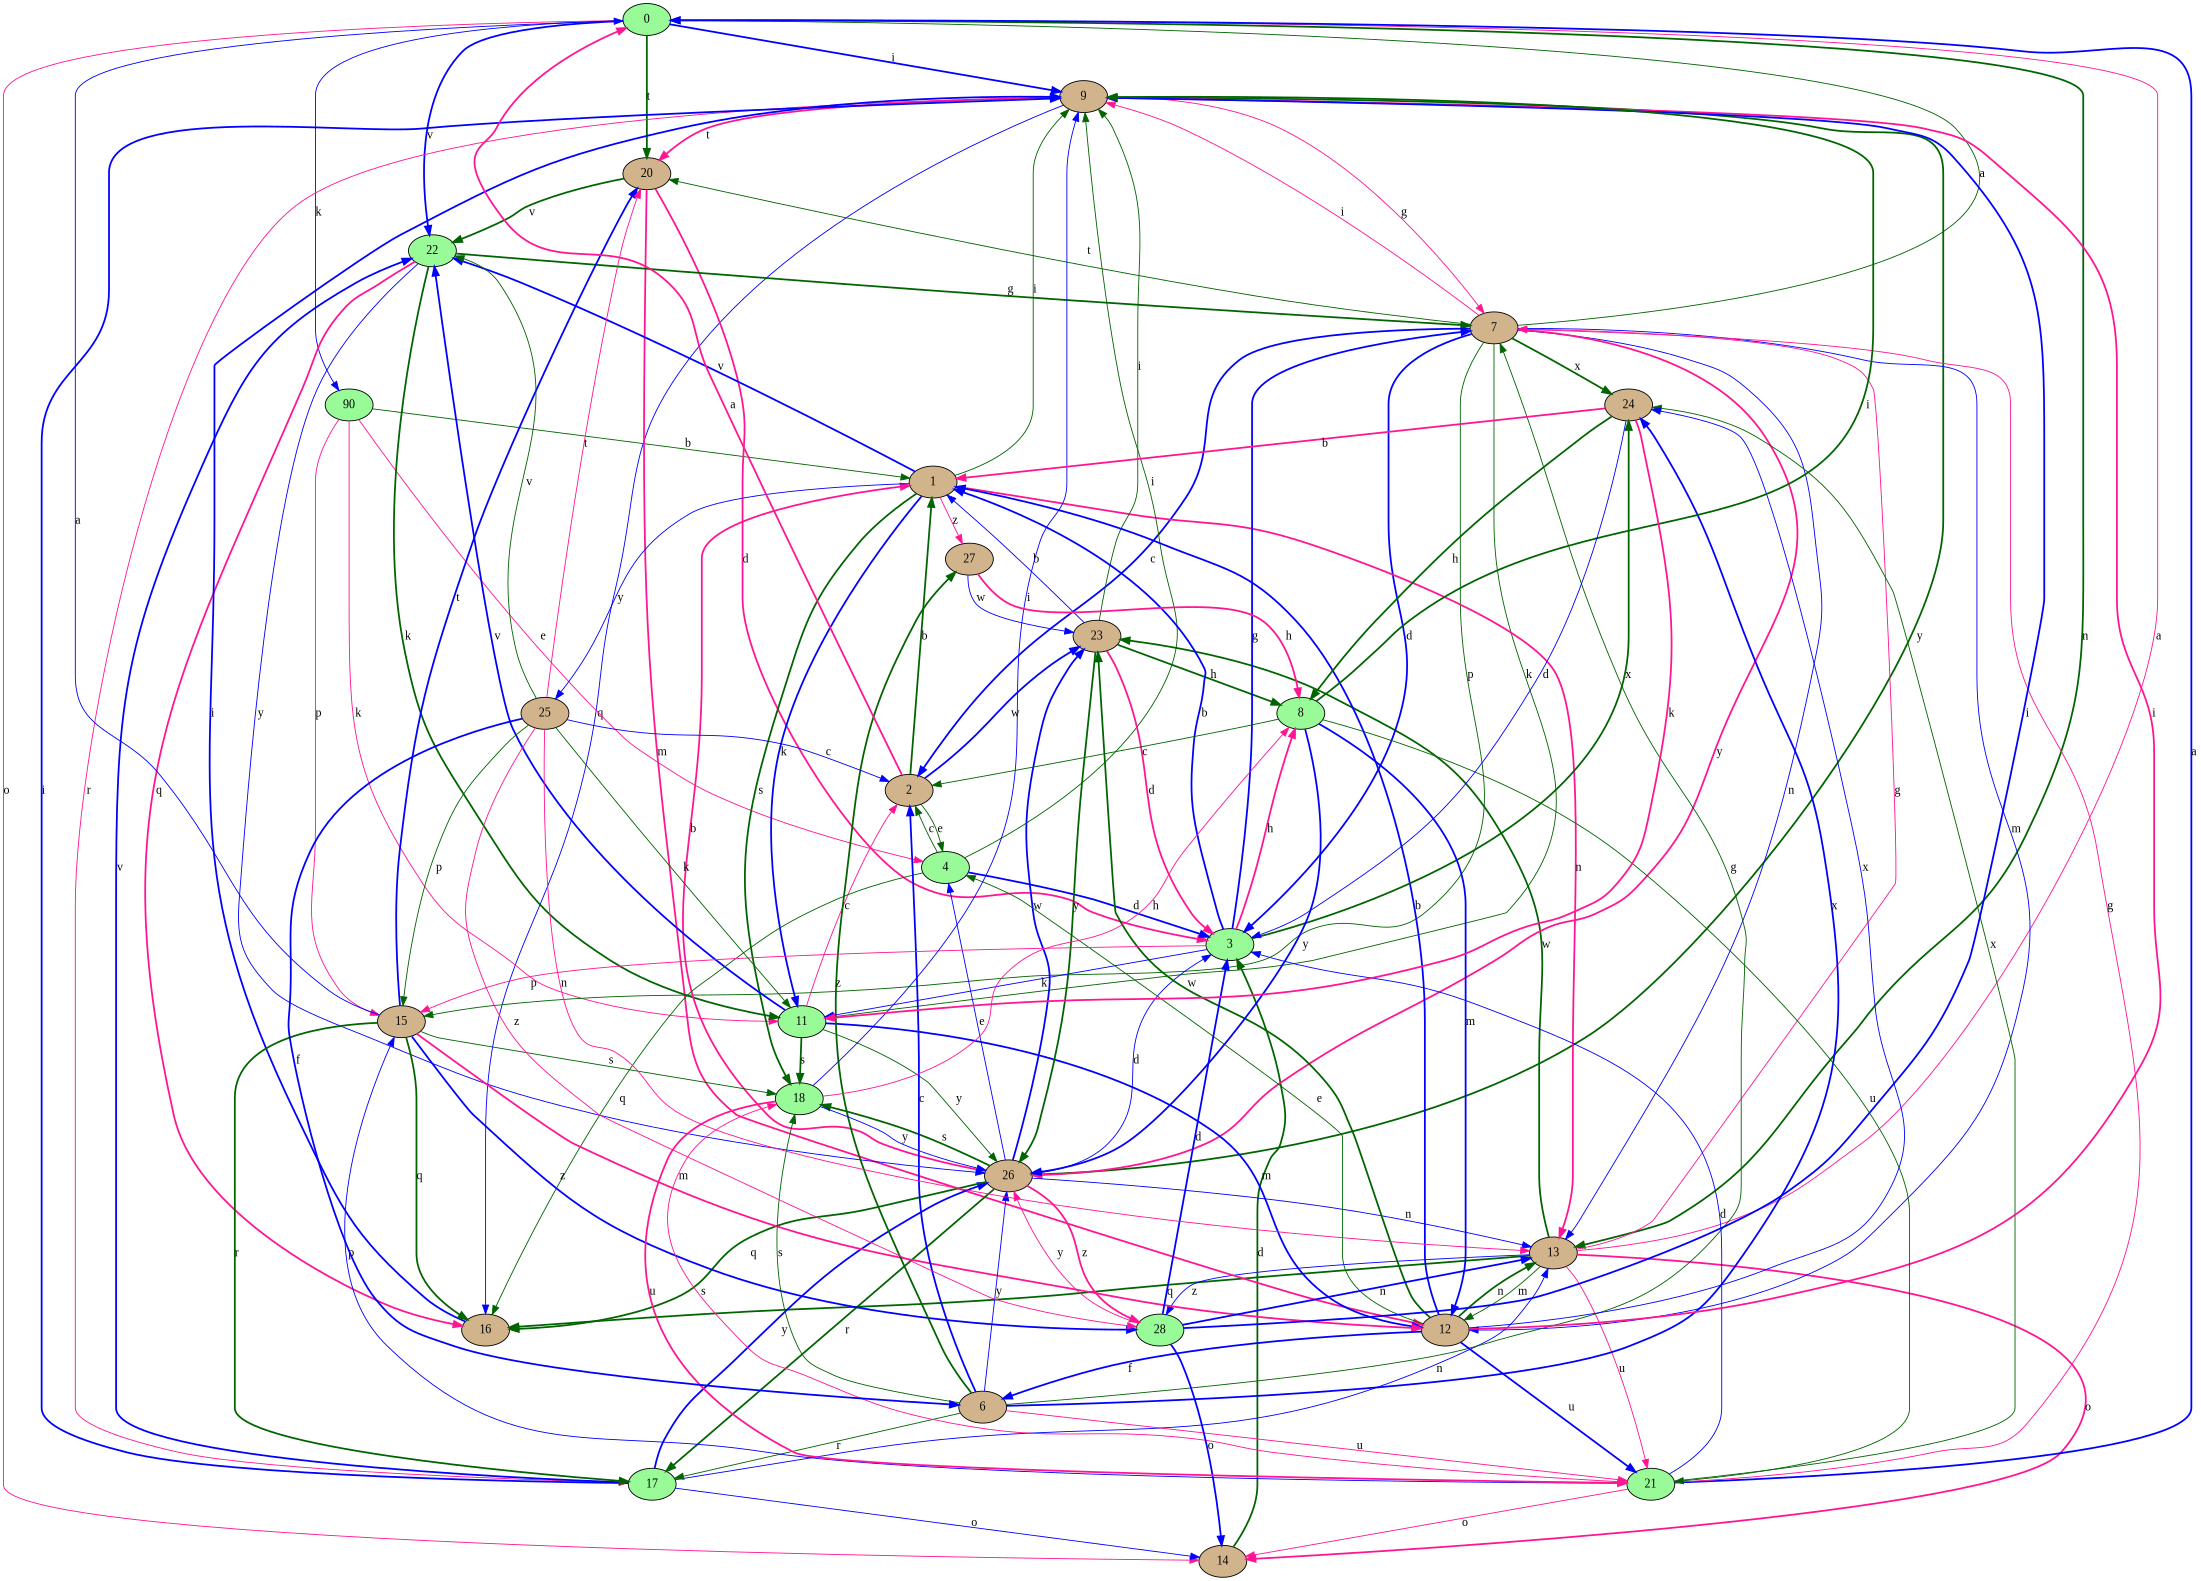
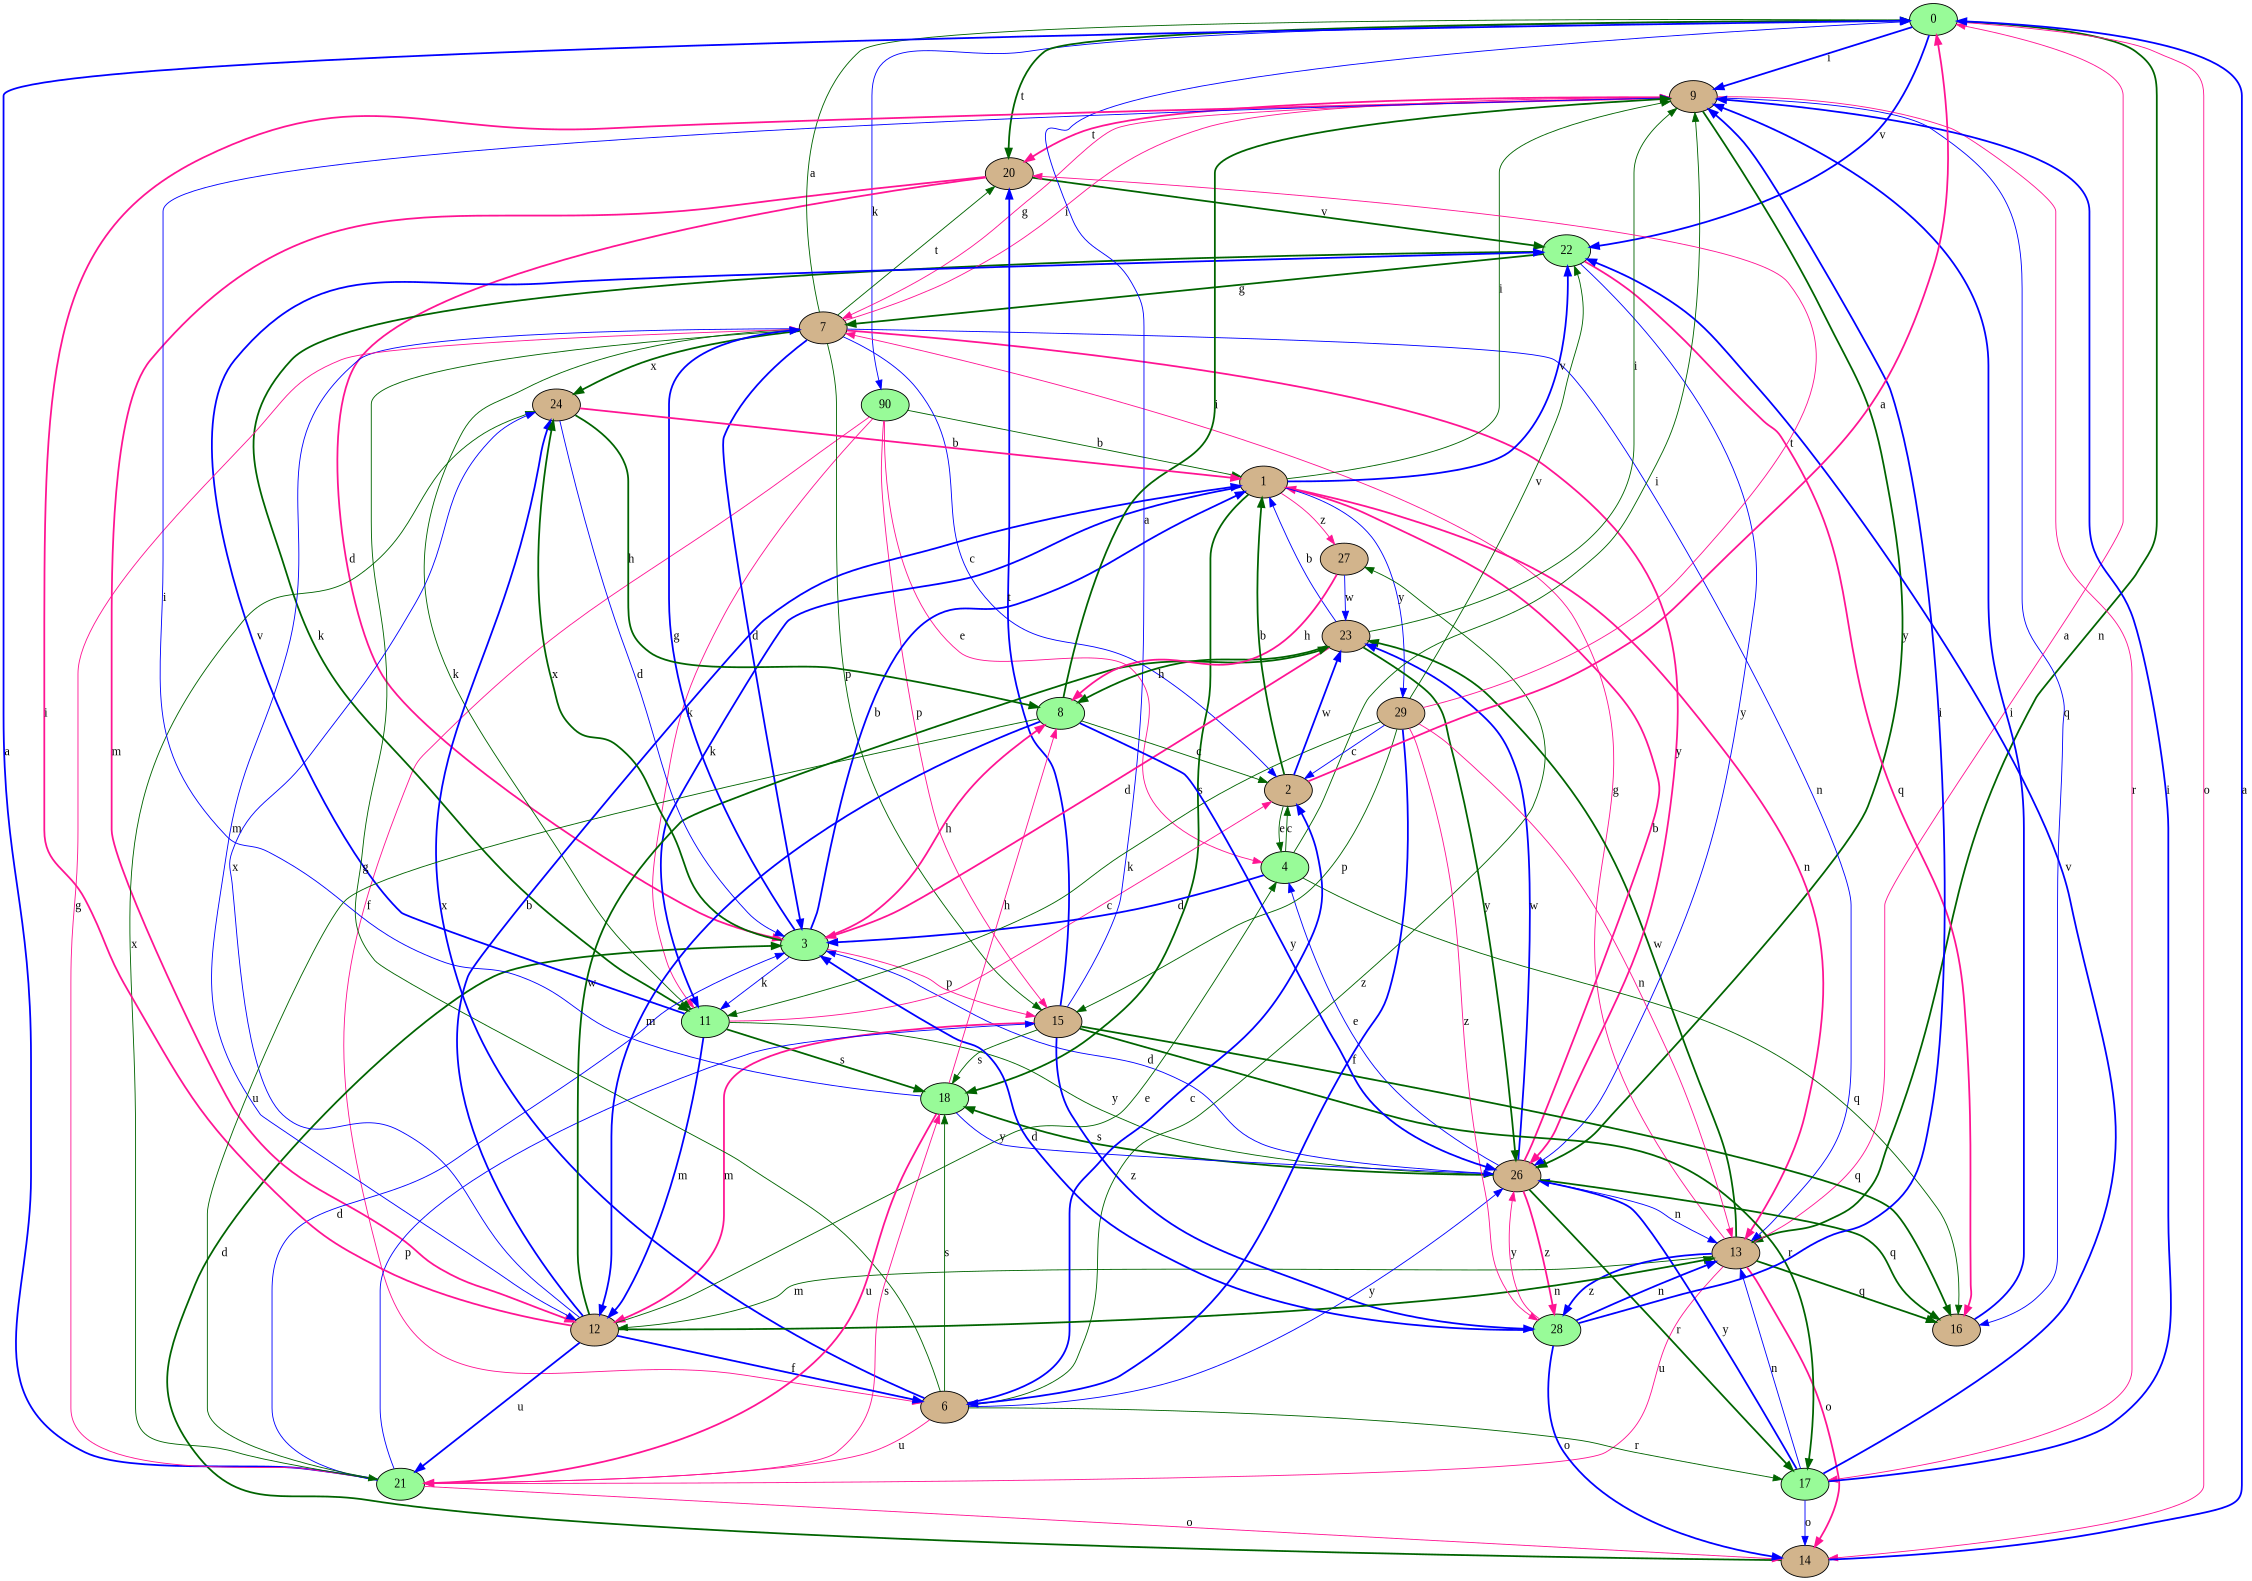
edge "7" -> "2": style bold -> solid
node "25": label "25" -> "29"
edge "14" -> "0": added, label "a"
edge "24" -> "11": removed, label "k"
edge "6" -> "27": style bold -> solid
edge "90" -> "6": added, label "f"
edge "13" -> "28": style solid -> bold
